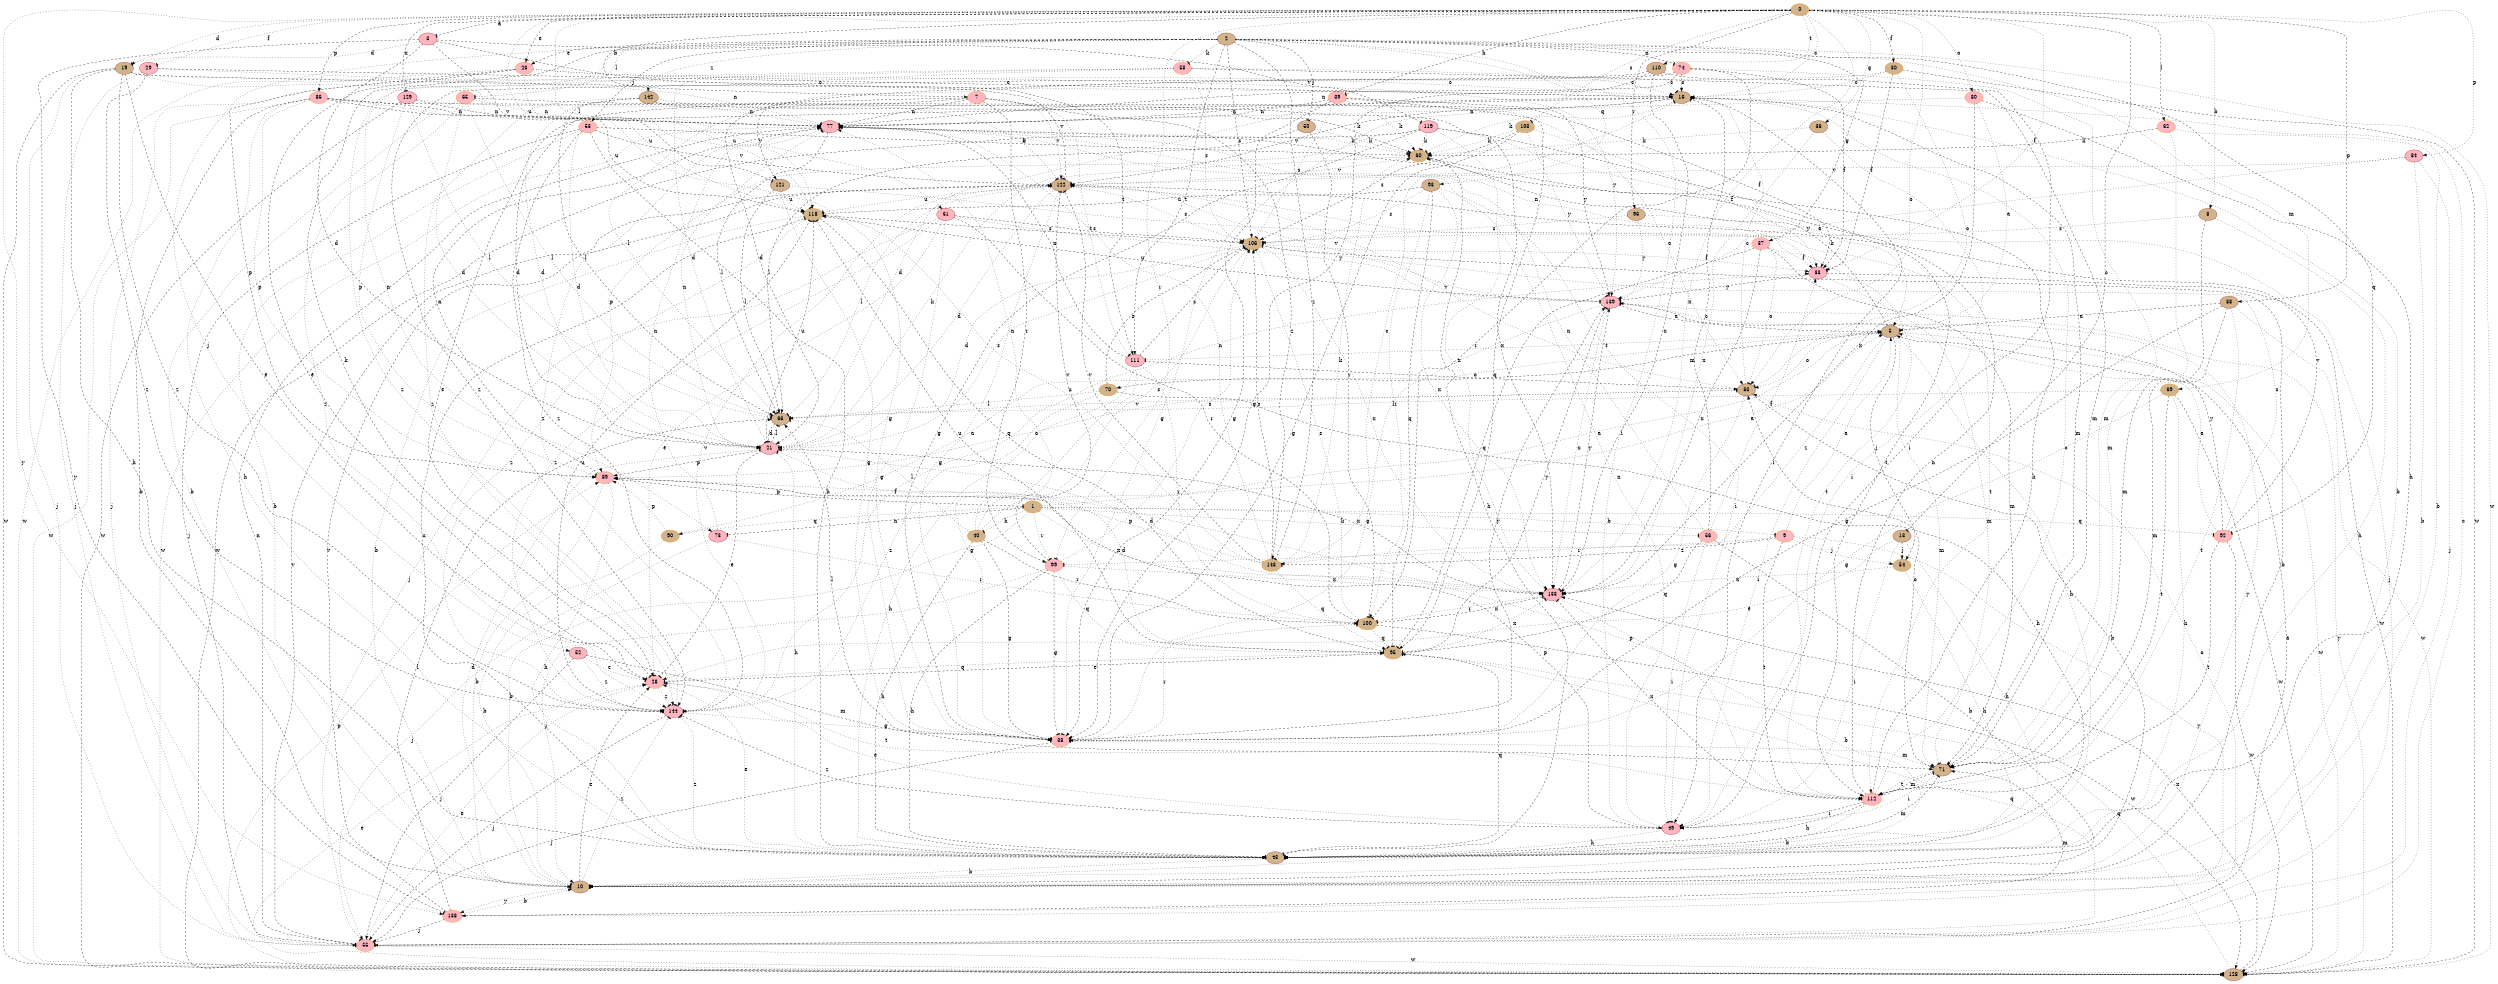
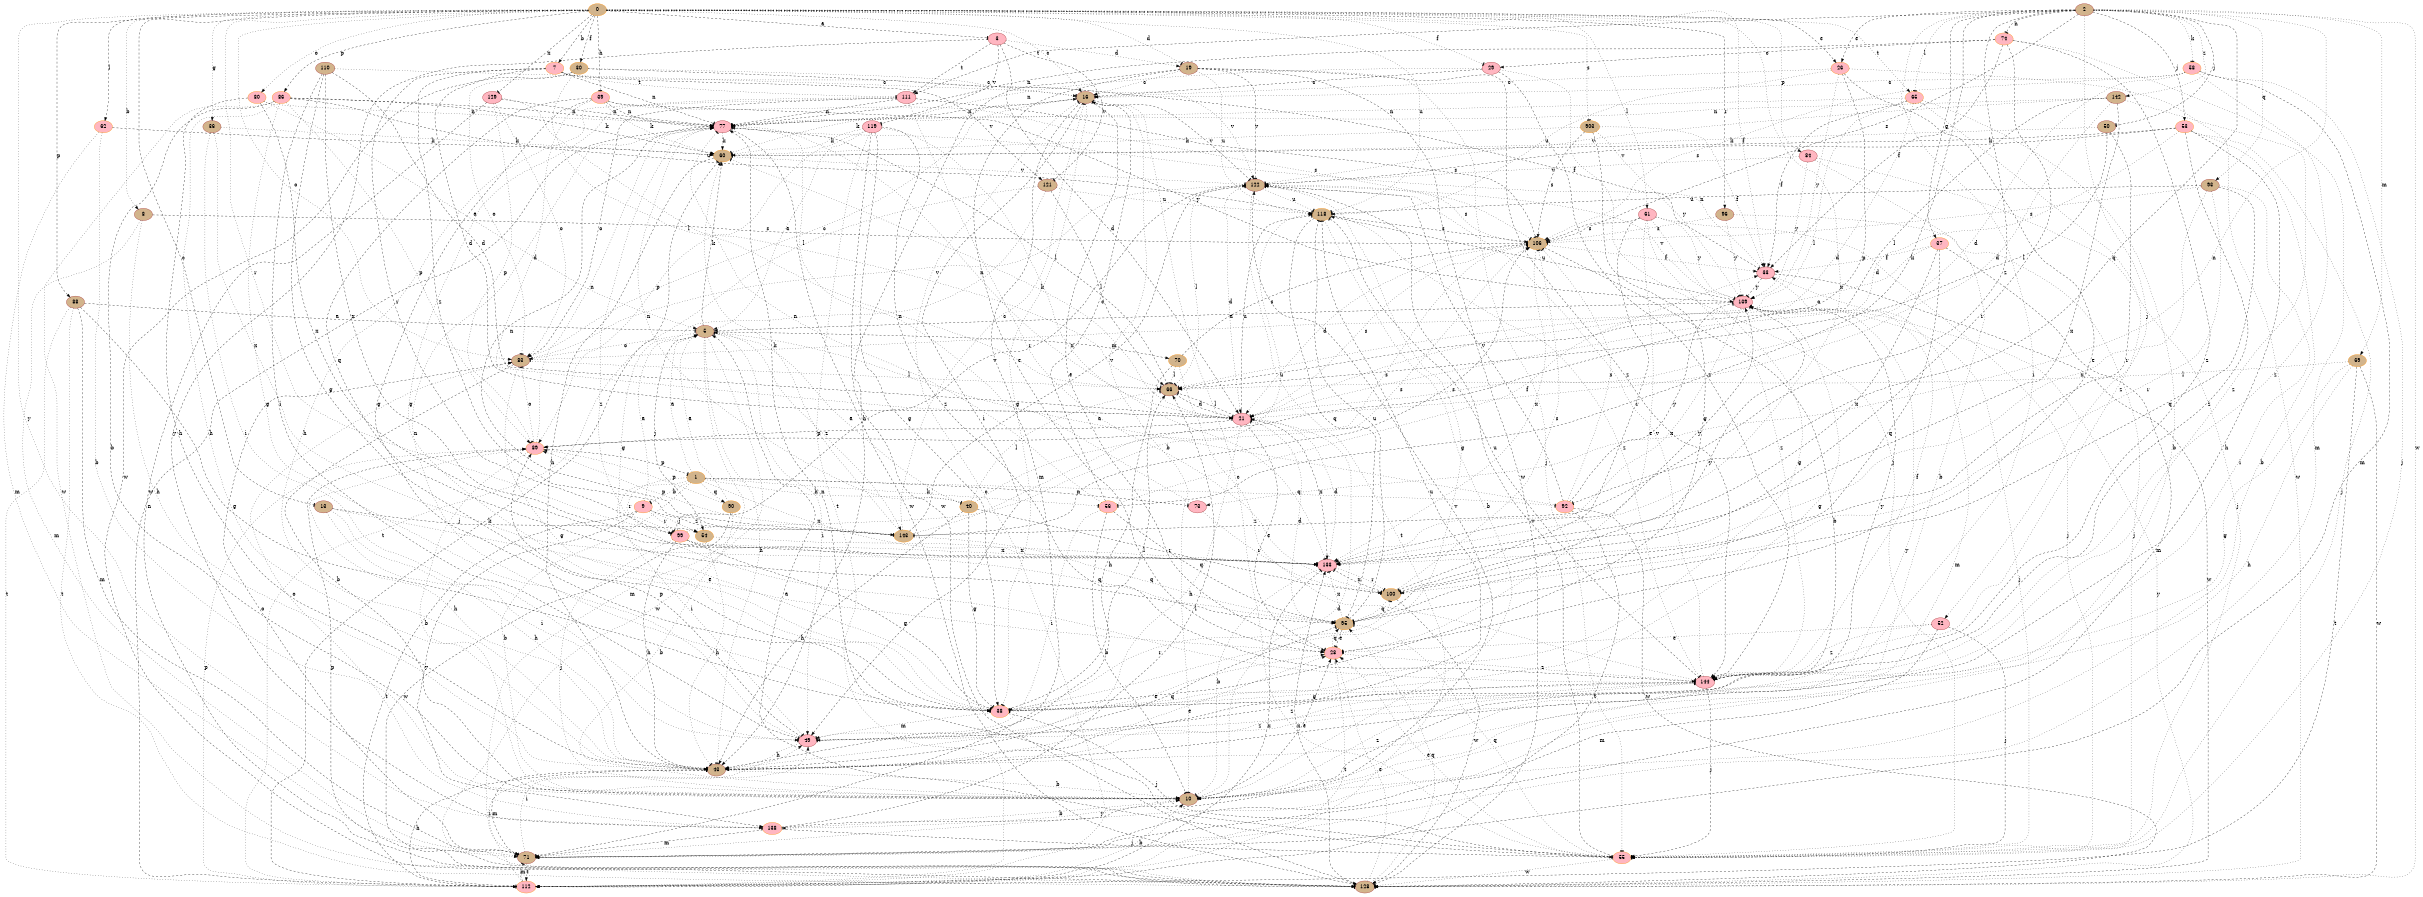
edge "0" -> "110": now "0" -> "65"
edge "74" -> "16": now "74" -> "29"
edge "2" -> "28": now "2" -> "56"
node "103": label "103" -> "903"
edge "89" -> "77": style dashed -> dotted
edge "8" -> "106": style dotted -> dashed
edge "119" -> "112": style dashed -> dotted
edge "143" -> "77": style dotted -> dashed
edge "5" -> "111": removed, label "t"
edge "69" -> "66": arrowhead tee -> normal
edge "83" -> "66": label "v" -> "l"
edge "53" -> "55": style dashed -> dotted
edge "8" -> "71": style dashed -> dotted
edge "119" -> "144": added, label "z"
edge "1" -> "49": added, label "i"
edge "88" -> "128": label "w" -> "t"
edge "40" -> "38": arrowhead normal -> tee
edge "73" -> "55": now "139" -> "55"
edge "38" -> "71": now "38" -> "49"
edge "112" -> "49": style dashed -> dotted
edge "90" -> "128": added, label "w"
edge "9" -> "138": style dotted -> dashed
edge "77" -> "128": style dotted -> dashed
edge "128" -> "89": style dotted -> dashed
